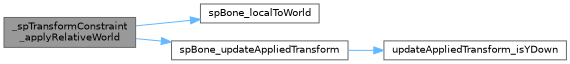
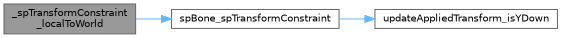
node "spBone_localToWorld": removed
node "_spTransformConstraint _applyRelativeWorld": label "_spTransformConstraint _applyRelativeWorld" -> "_spTransformConstraint _localToWorld"
node "spBone_updateAppliedTransform": label "spBone_updateAppliedTransform" -> "spBone_spTransformConstraint"
